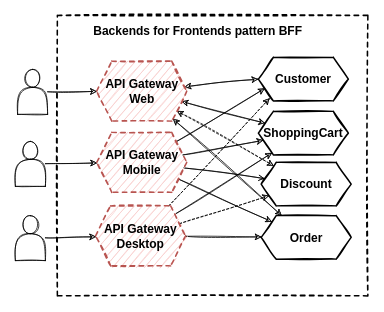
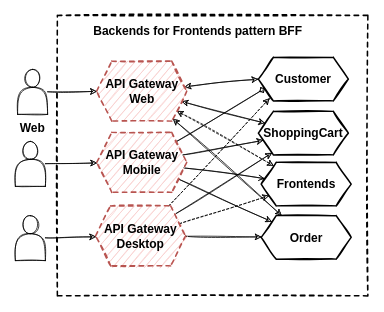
edge "API Gateway Mobile" -> "Customer": arrowhead classic -> diamond
node "Web": added
node "Discount": label "Discount" -> "Frontends"
